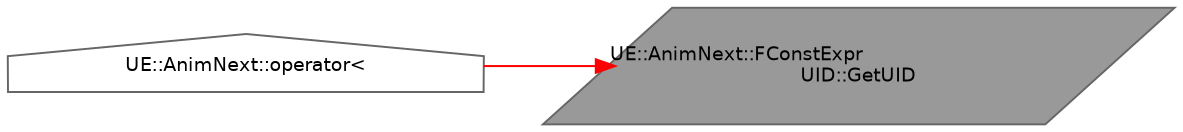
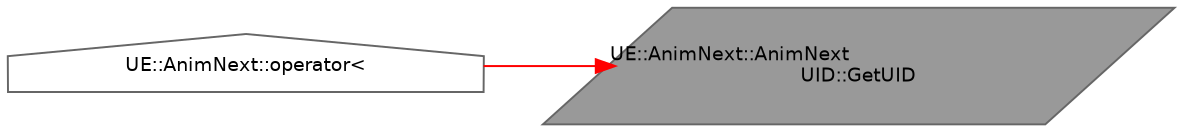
node "UE::AnimNext::FConstExpr UID::GetUID": label "UE::AnimNext::FConstExpr UID::GetUID" -> "UE::AnimNext::AnimNext UID::GetUID"
